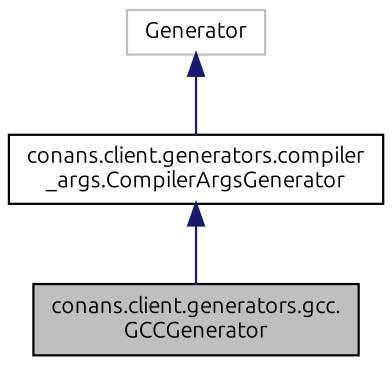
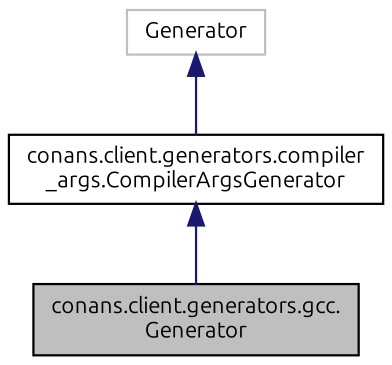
node "conans.client.generators.gcc. GCCGenerator": label "conans.client.generators.gcc. GCCGenerator" -> "conans.client.generators.gcc. Generator"
